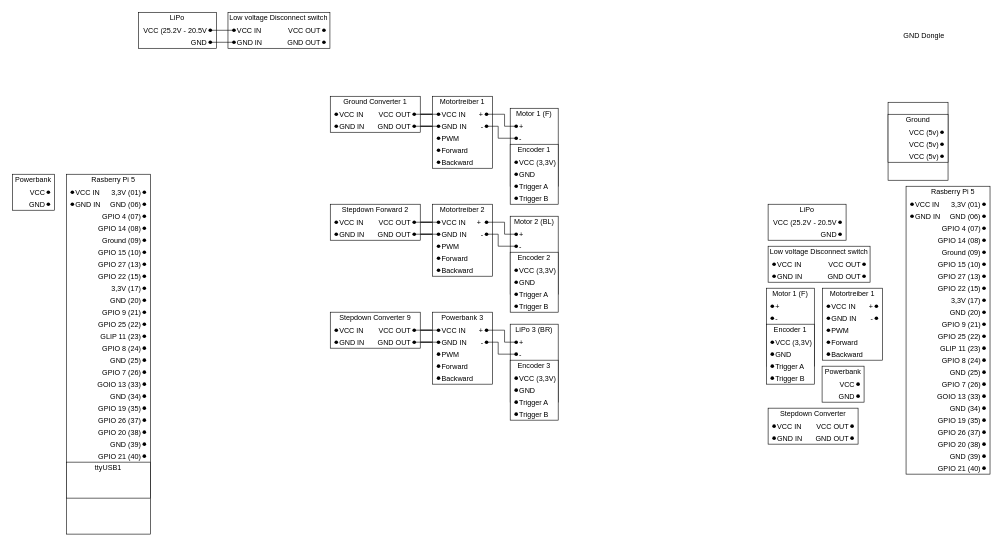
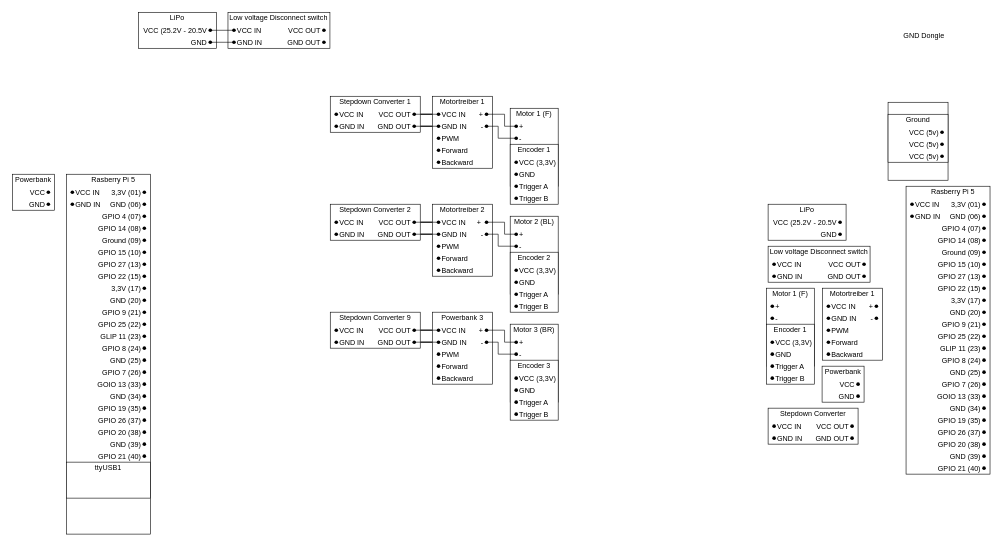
node "Ground Converter 1": label "Ground Converter 1" -> "Stepdown Converter 1"
node "Stepdown Forward 2": label "Stepdown Forward 2" -> "Stepdown Converter 2"
node "LiPo 3 (BR)": label "LiPo 3 (BR)" -> "Motor 3 (BR)"
